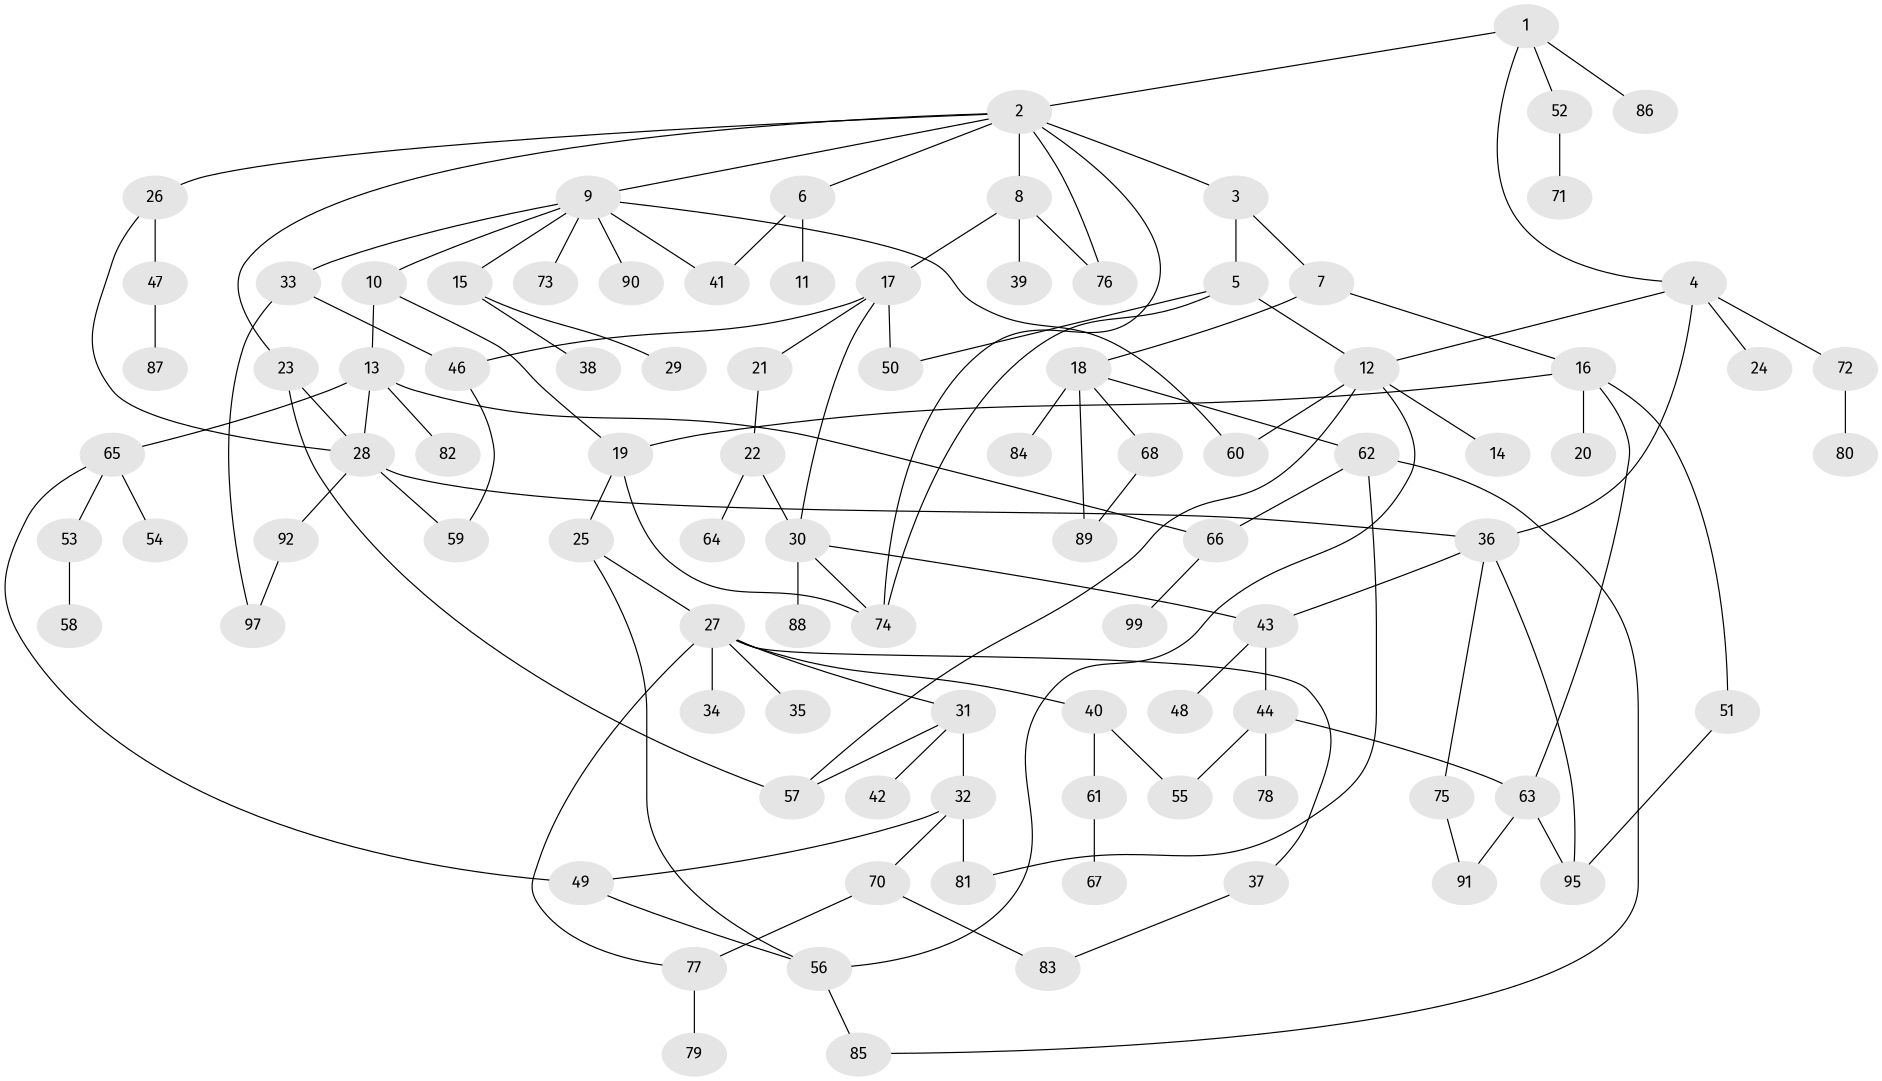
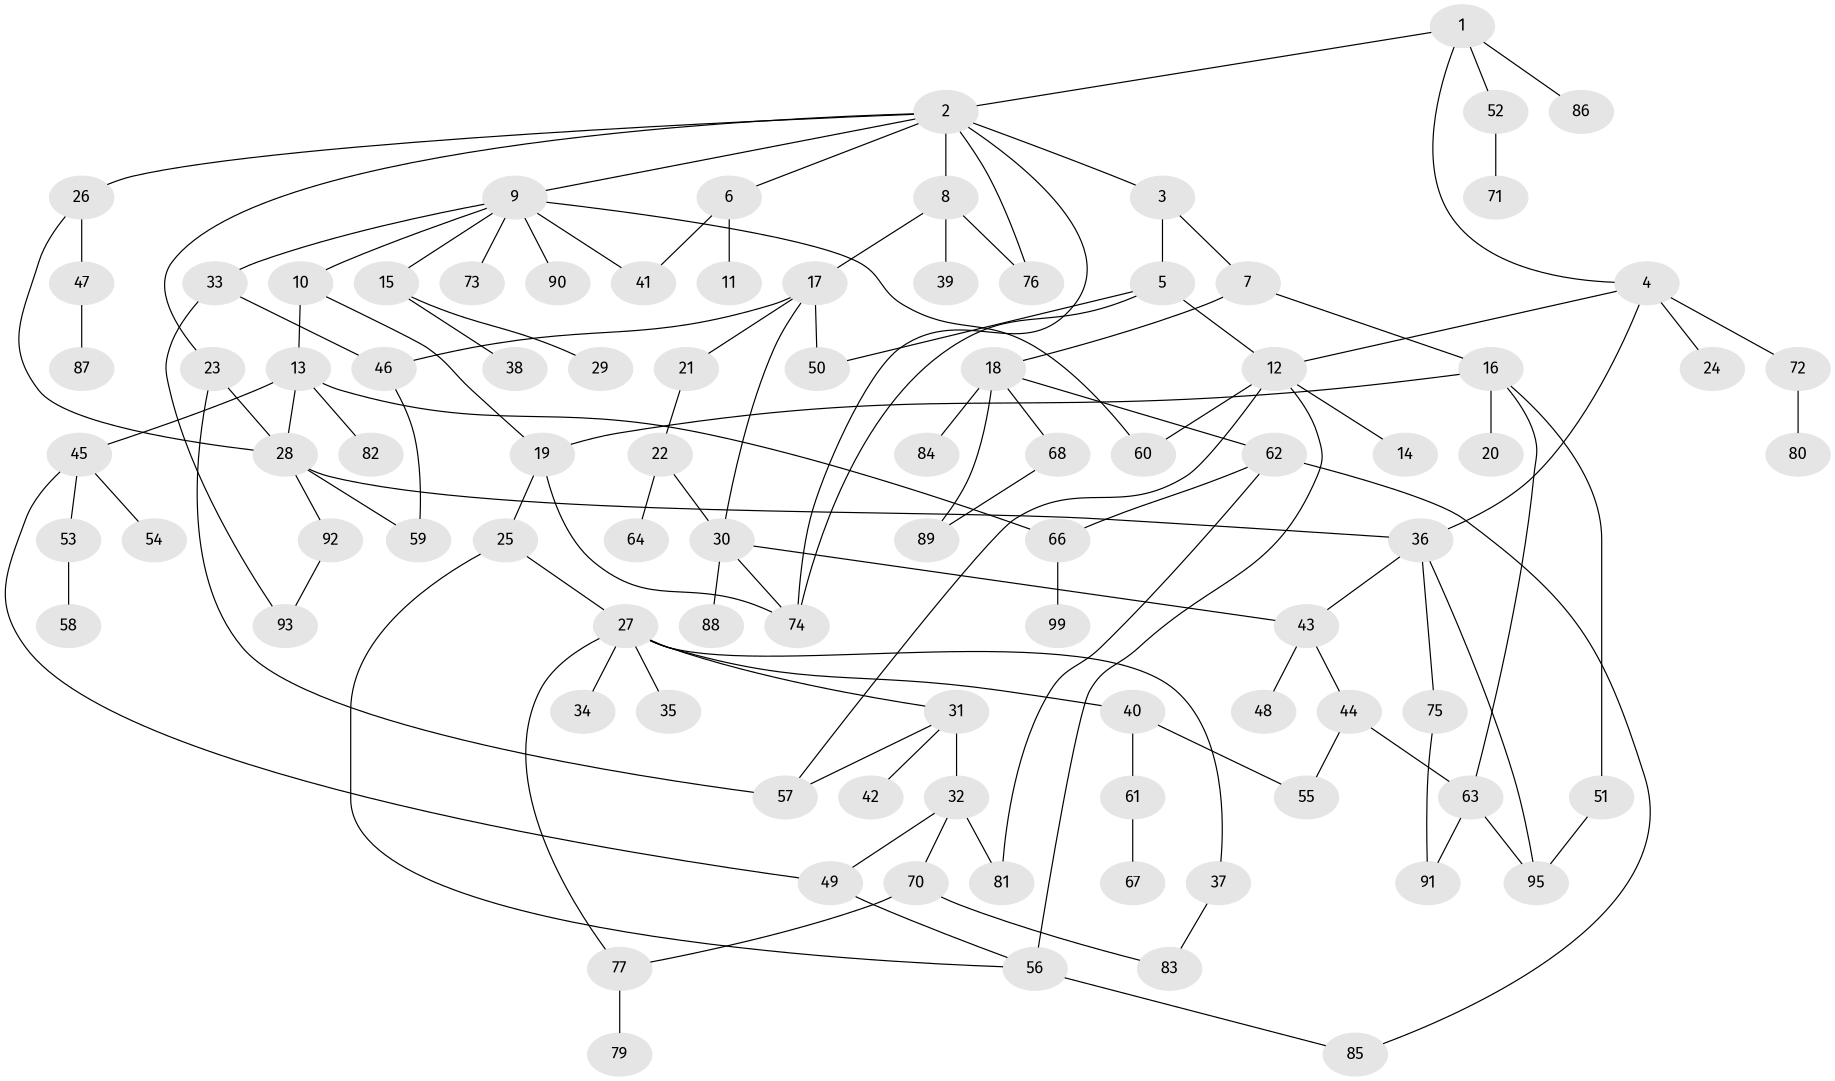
node "65": label "65" -> "45"
node "97": label "97" -> "93"
node "78": removed
